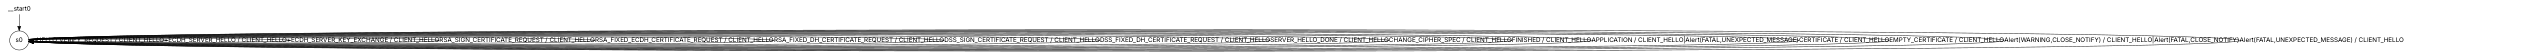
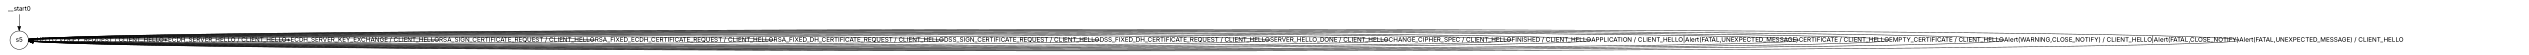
node "s0": label "s0" -> "s5"
